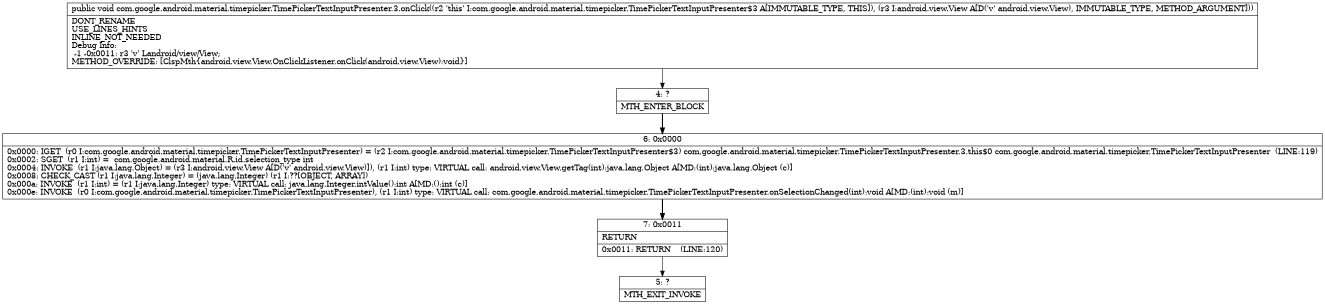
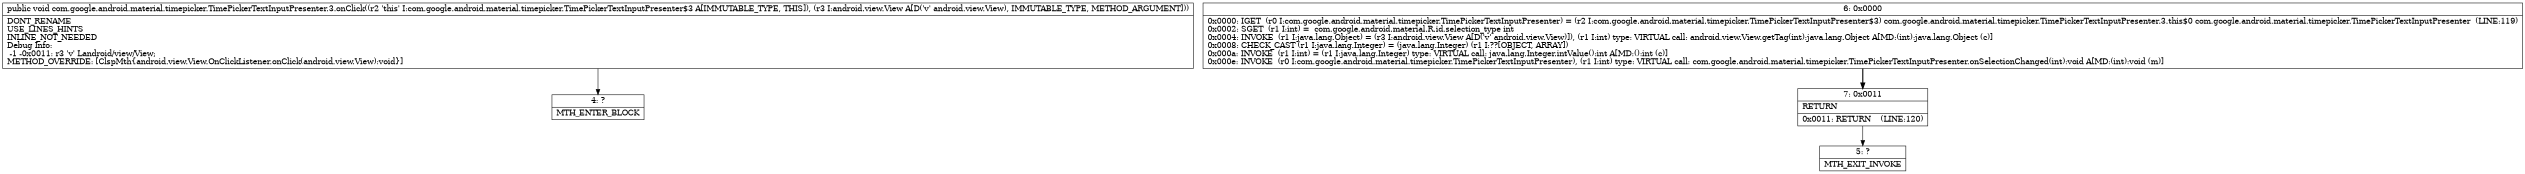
edge "4: ?" -> "6: 0x0000": removed
